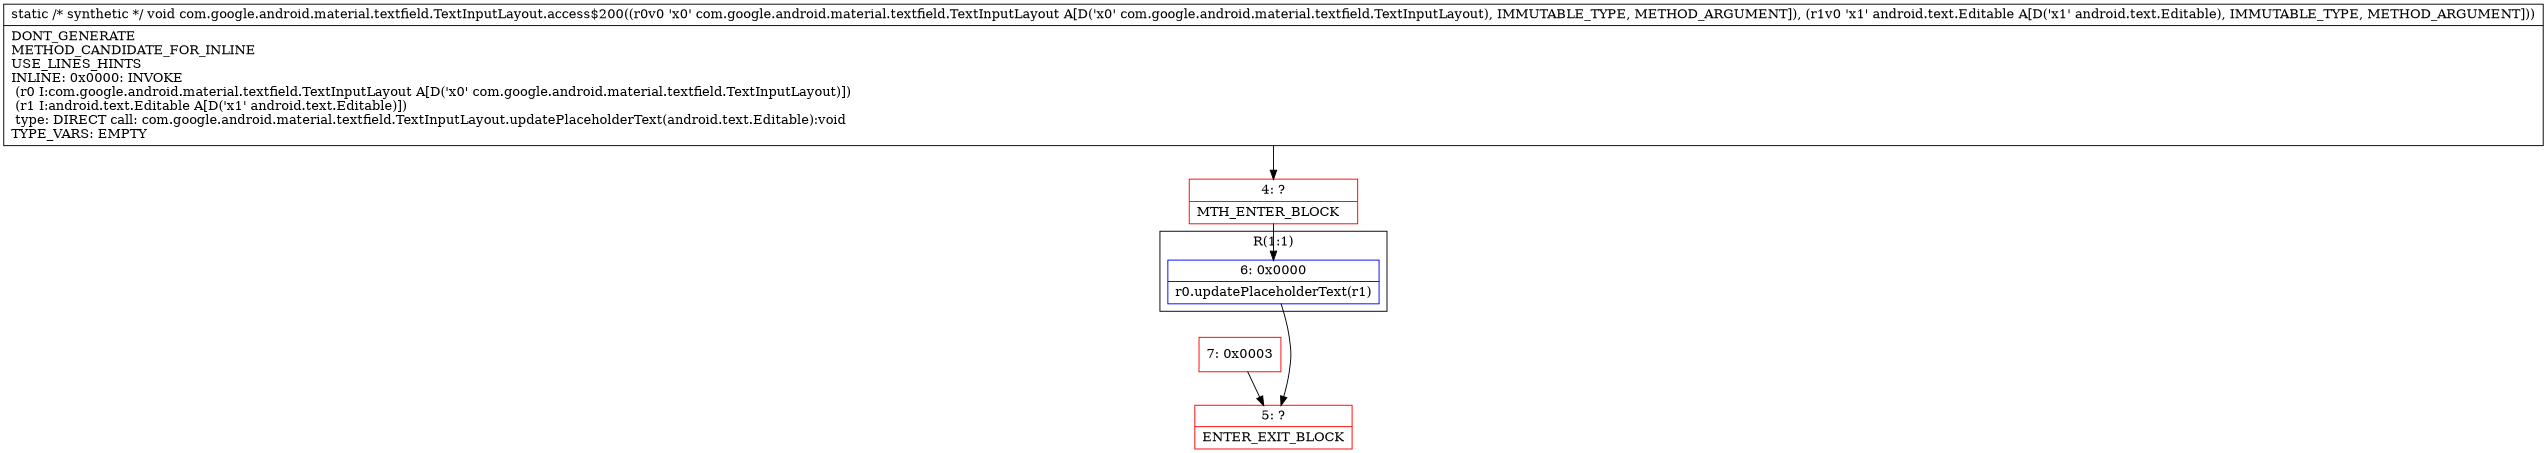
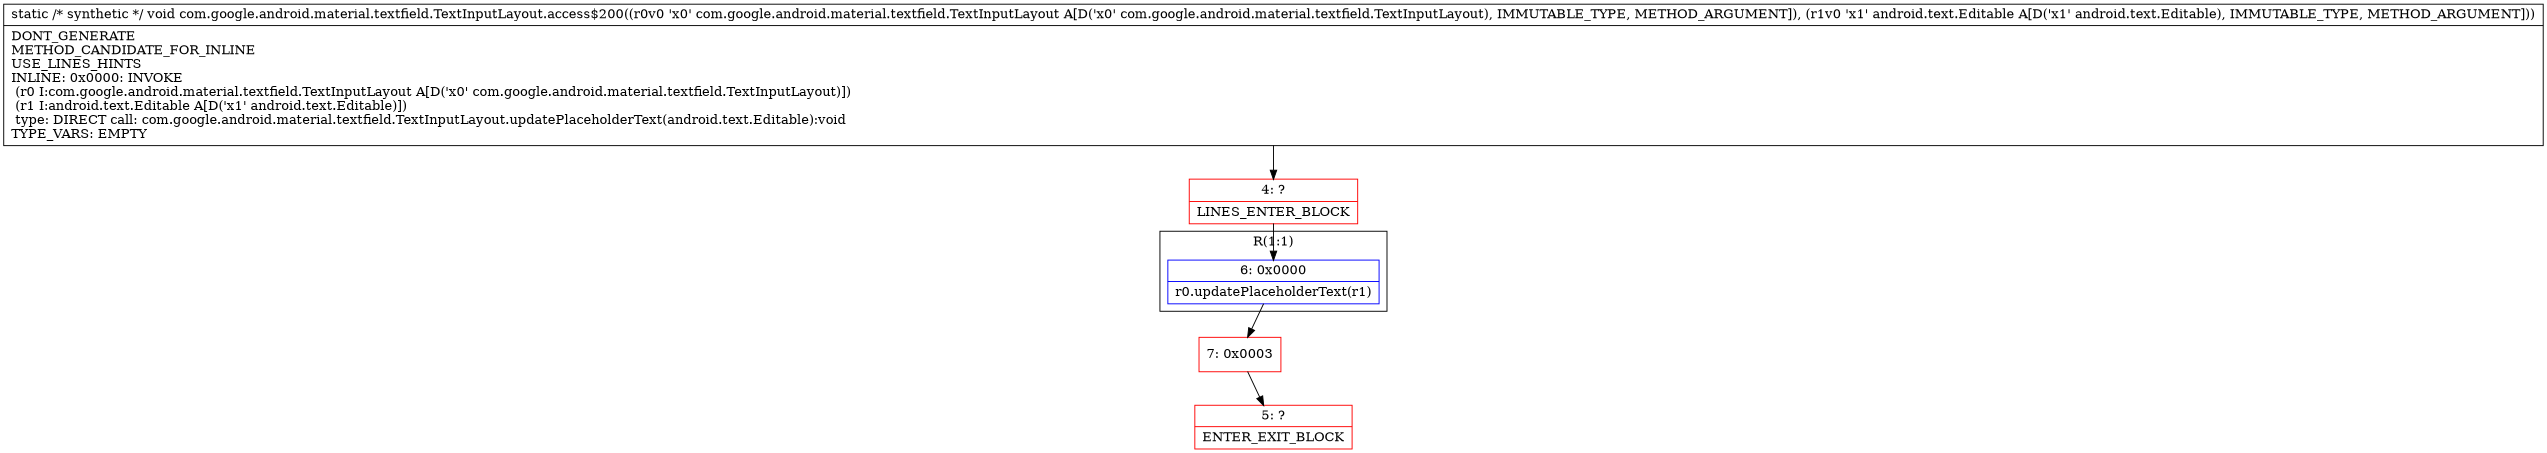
node "4: ?": text "MTH_ENTER_BLOCK" -> "LINES_ENTER_BLOCK"
edge "6: 0x0000" -> "5: ?": now "6: 0x0000" -> "7: 0x0003"
